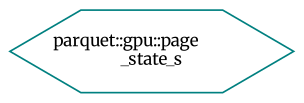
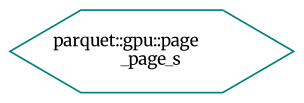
node "parquet::gpu::page _state_s": label "parquet::gpu::page _state_s" -> "parquet::gpu::page _page_s"
